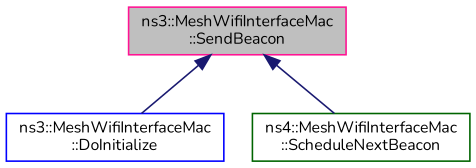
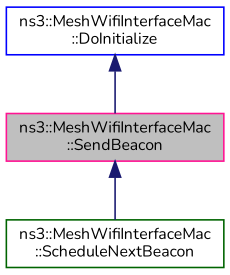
edge "ns3::MeshWifiInterfaceMac ::DoInitialize" -> "ns3::MeshWifiInterfaceMac ::SendBeacon": reversed
node "ns4::MeshWifiInterfaceMac ::ScheduleNextBeacon": label "ns4::MeshWifiInterfaceMac ::ScheduleNextBeacon" -> "ns3::MeshWifiInterfaceMac ::ScheduleNextBeacon"
